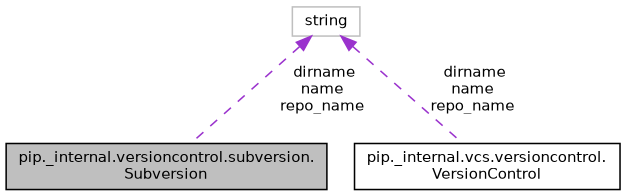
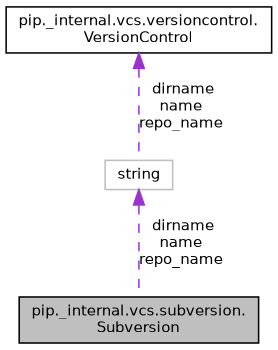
edge "pip._internal.vcs.versioncontrol. VersionControl" -> "string": reversed
node "pip._internal.versioncontrol.subversion. Subversion": label "pip._internal.versioncontrol.subversion. Subversion" -> "pip._internal.vcs.subversion. Subversion"
